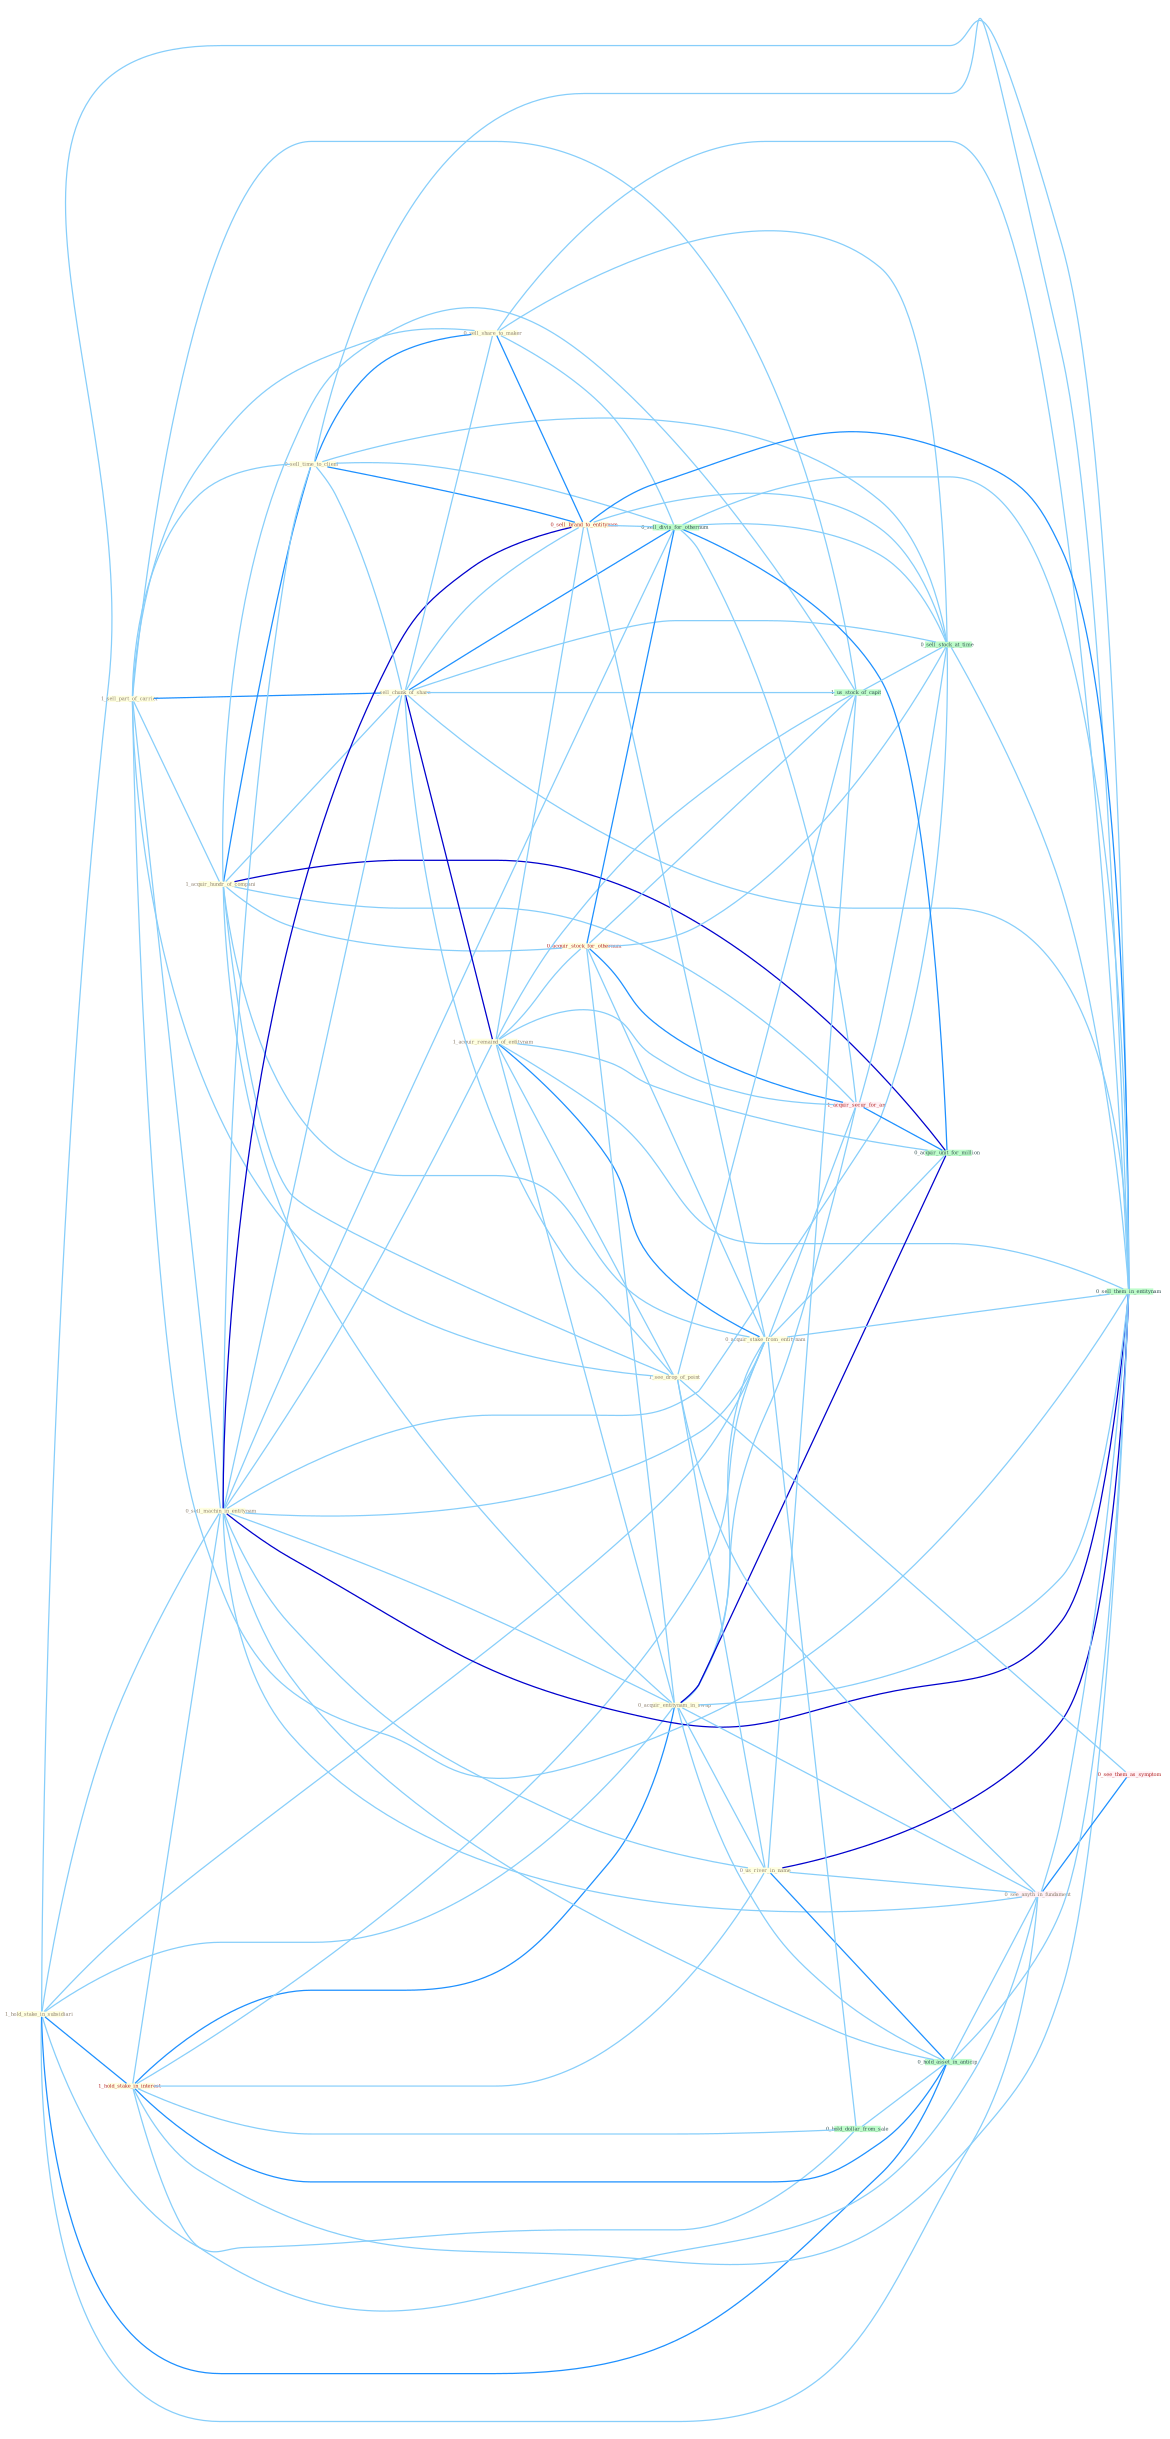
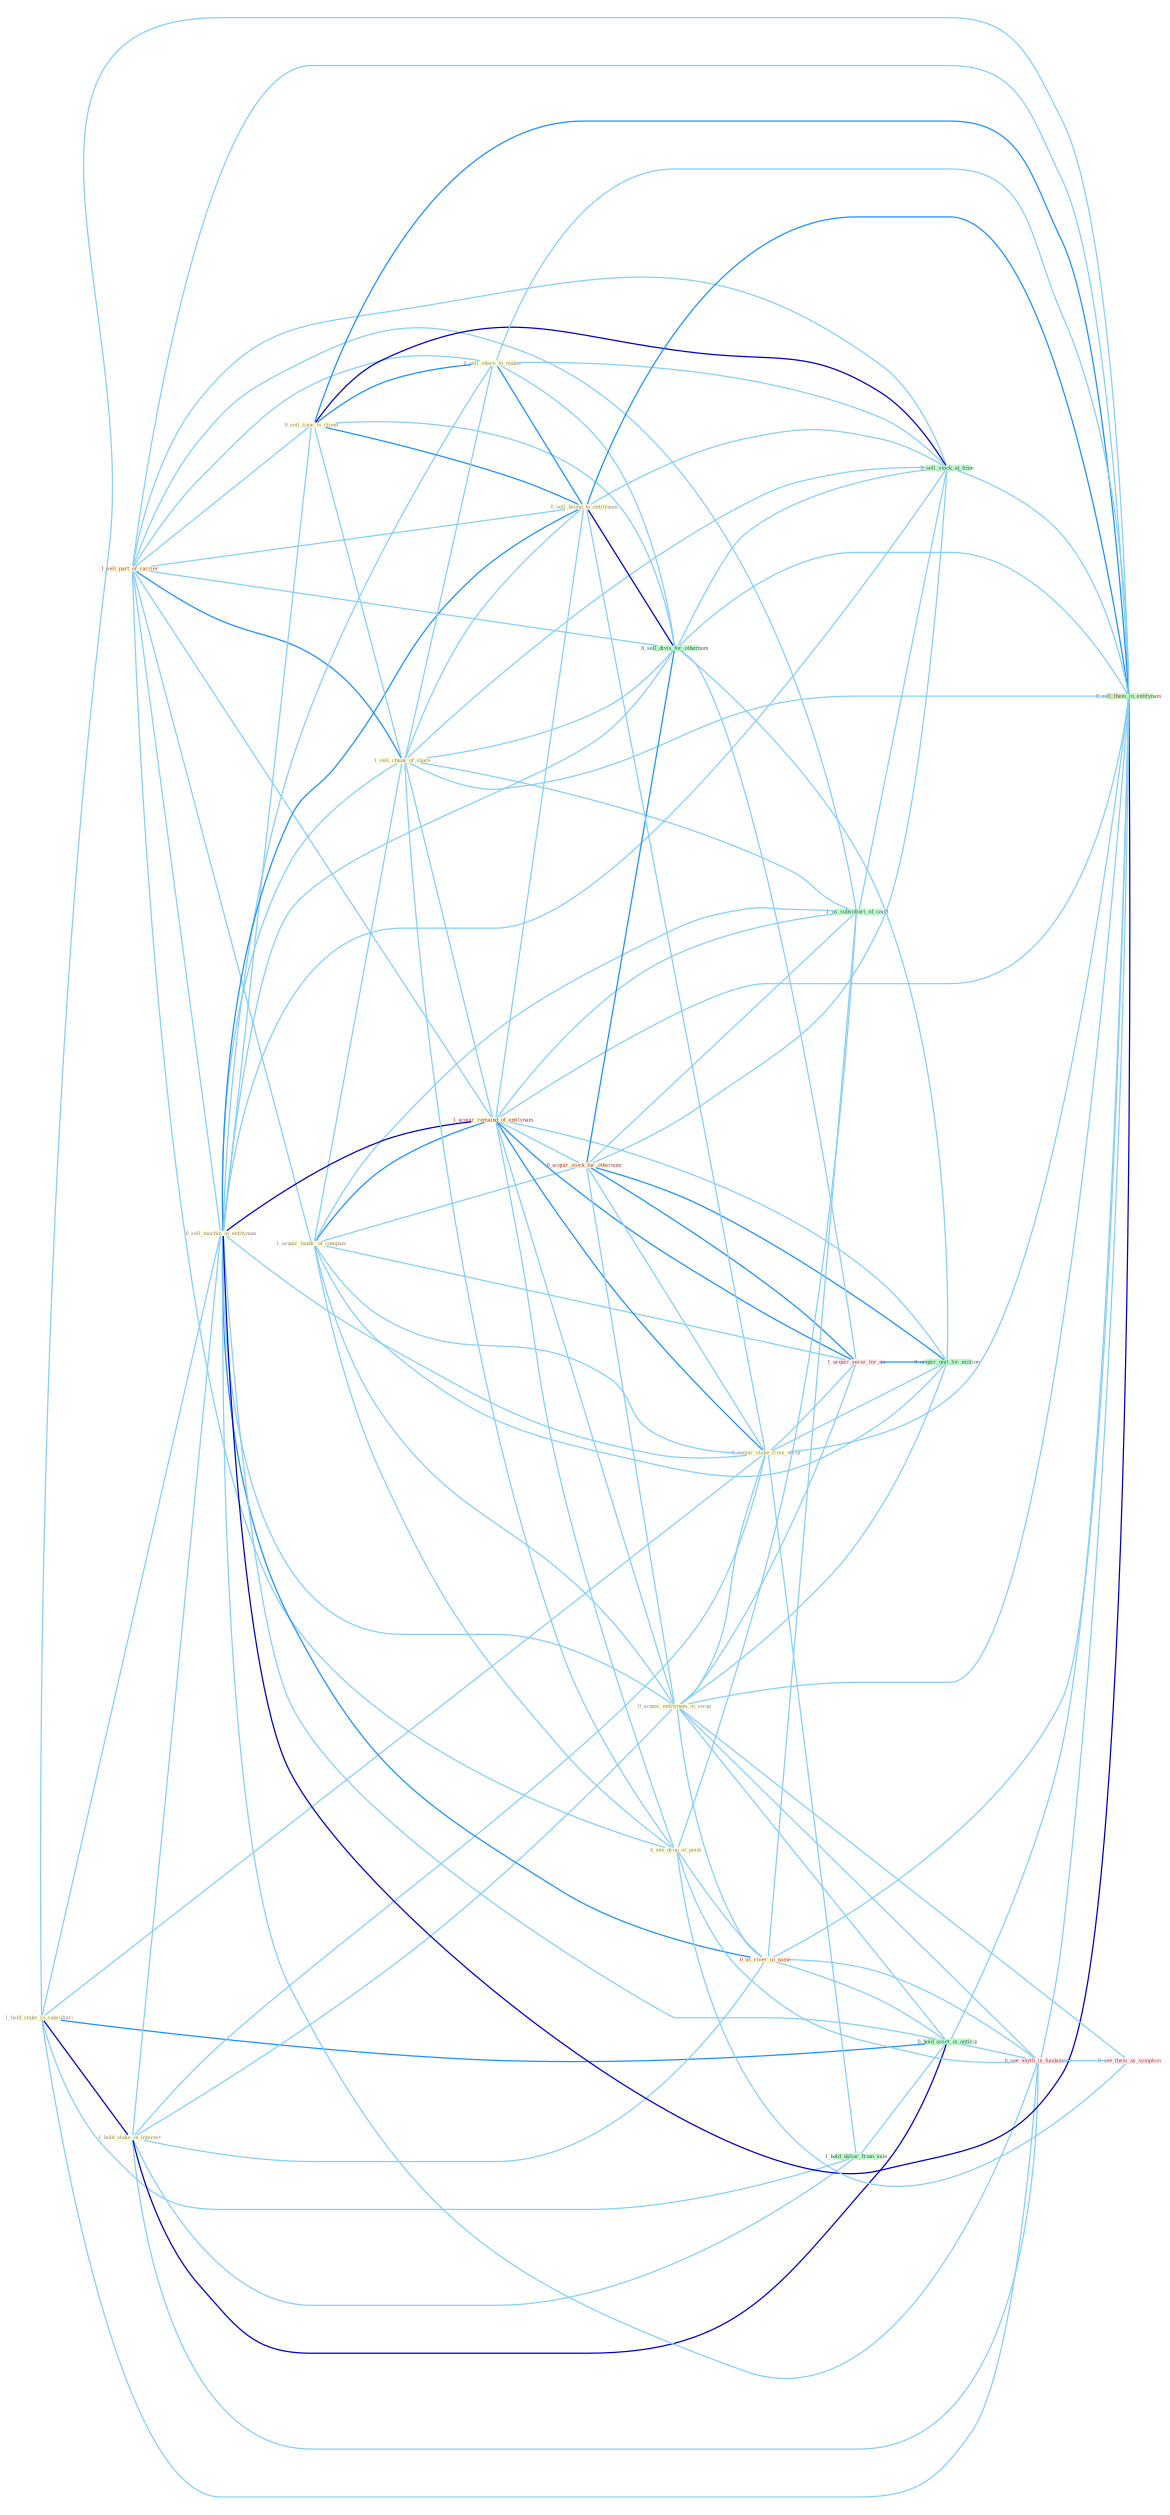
edge "0_sell_time_to_client" -- "0_sell_them_in_entitynam": color #87cefa -> #1e90ff
edge "0_sell_time_to_client" -- "0_sell_stock_at_time": color #87cefa -> #0000cd
node "0_sell_brand_to_entitynam": fontcolor #b22222 -> #8b7d6b
edge "0_sell_brand_to_entitynam" -- "0_sell_divis_for_othernum": color #87cefa -> #0000cd
edge "0_sell_brand_to_entitynam" -- "1_sell_part_of_carrier": added
edge "1_sell_part_of_carrier" -- "0_sell_divis_for_othernum": added
edge "0_sell_divis_for_othernum" -- "1_sell_chunk_of_share": color #1e90ff -> #87cefa
edge "0_sell_time_to_client" -- "1_acquir_hundr_of_compani": now "1_acquir_remaind_of_entitynam" -- "1_acquir_hundr_of_compani"
node "1_us_stock_of_capit": label "1_us_stock_of_capit" -> "1_us_subsidiari_of_capit"
node "1_sell_part_of_carrier": fontcolor #8b7d6b -> #b22222
edge "0_sell_share_to_maker" -- "0_sell_machin_in_entitynam": added
edge "0_sell_divis_for_othernum" -- "0_acquir_unit_for_million": color #1e90ff -> #87cefa
edge "1_sell_part_of_carrier" -- "1_acquir_remaind_of_entitynam": added
edge "1_sell_chunk_of_share" -- "1_acquir_remaind_of_entitynam": color #0000cd -> #87cefa
edge "0_sell_stock_at_time" -- "1_acquir_secur_for_an": now "0_sell_stock_at_time" -- "1_sell_part_of_carrier"
edge "1_acquir_hundr_of_compani" -- "0_acquir_unit_for_million": color #0000cd -> #87cefa
edge "0_sell_brand_to_entitynam" -- "0_sell_machin_in_entitynam": color #0000cd -> #1e90ff
node "1_acquir_remaind_of_entitynam": fontcolor #8b7d6b -> #b22222
edge "1_acquir_remaind_of_entitynam" -- "1_acquir_secur_for_an": color #87cefa -> #1e90ff
edge "0_acquir_stock_for_othernum" -- "0_acquir_unit_for_million": added
edge "1_acquir_remaind_of_entitynam" -- "0_sell_machin_in_entitynam": color #87cefa -> #0000cd
node "0_sell_them_in_entitynam": fontcolor #2f4f4f -> #b22222
node "0_acquir_stake_from_entitynam": label "0_acquir_stake_from_entitynam" -> "0_acquir_stake_from_secur"
node "1_see_drop_of_point": label "1_see_drop_of_point" -> "4_see_drop_of_point"
edge "0_acquir_unit_for_million" -- "0_acquir_entitynam_in_swap": color #0000cd -> #87cefa
edge "0_sell_them_in_entitynam" -- "0_us_river_in_name": color #0000cd -> #87cefa
edge "0_sell_machin_in_entitynam" -- "0_us_river_in_name": color #87cefa -> #1e90ff
edge "0_see_them_as_symptom" -- "0_see_anyth_in_fundament": color #1e90ff -> #87cefa
node "0_us_river_in_name": fontcolor #8b7d6b -> #b22222
node "0_see_anyth_in_fundament": fontcolor #8b7d6b -> #b22222
edge "0_acquir_entitynam_in_swap" -- "1_hold_stake_in_subsidiari": now "0_acquir_entitynam_in_swap" -- "0_see_them_as_symptom"
edge "0_us_river_in_name" -- "0_hold_asset_in_anticip": color #1e90ff -> #87cefa
edge "0_acquir_entitynam_in_swap" -- "1_hold_stake_in_interest": color #1e90ff -> #87cefa
edge "1_hold_stake_in_subsidiari" -- "1_hold_stake_in_interest": color #1e90ff -> #0000cd
node "1_hold_stake_in_interest": fontcolor #b22222 -> #8b7d6b
node "0_hold_dollar_from_sale": label "0_hold_dollar_from_sale" -> "1_hold_dollar_from_sale"
edge "0_hold_asset_in_anticip" -- "1_hold_stake_in_interest": color #1e90ff -> #0000cd
edge "0_sell_them_in_entitynam" -- "1_hold_stake_in_interest": removed
